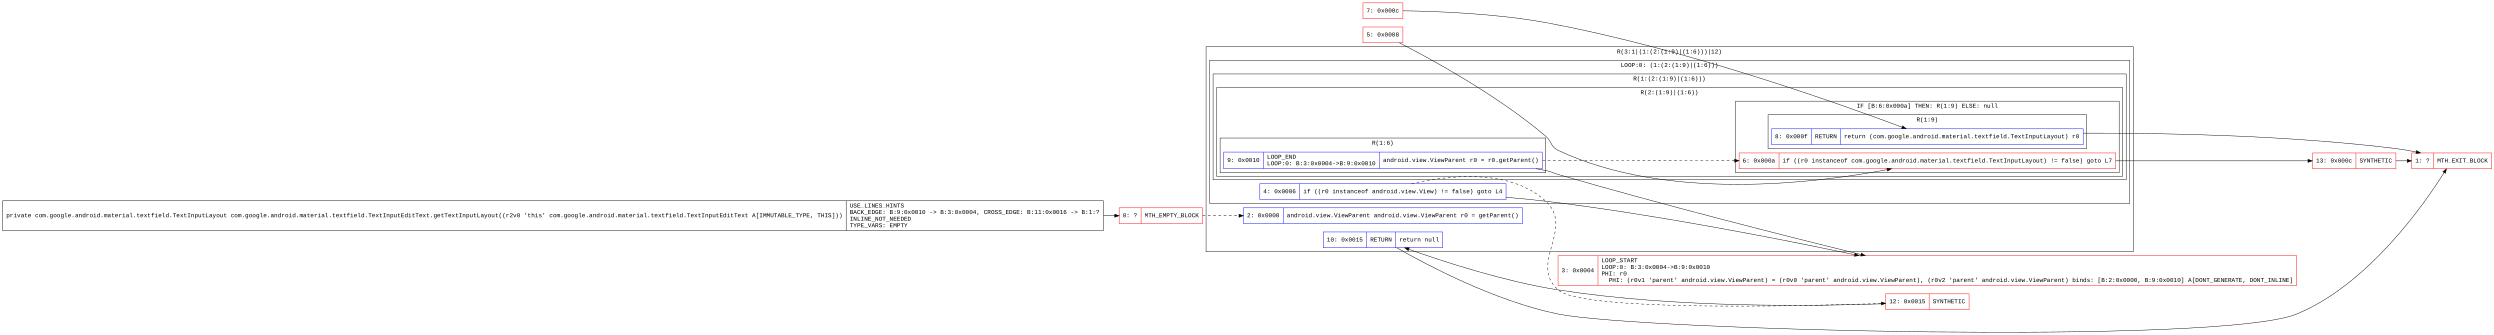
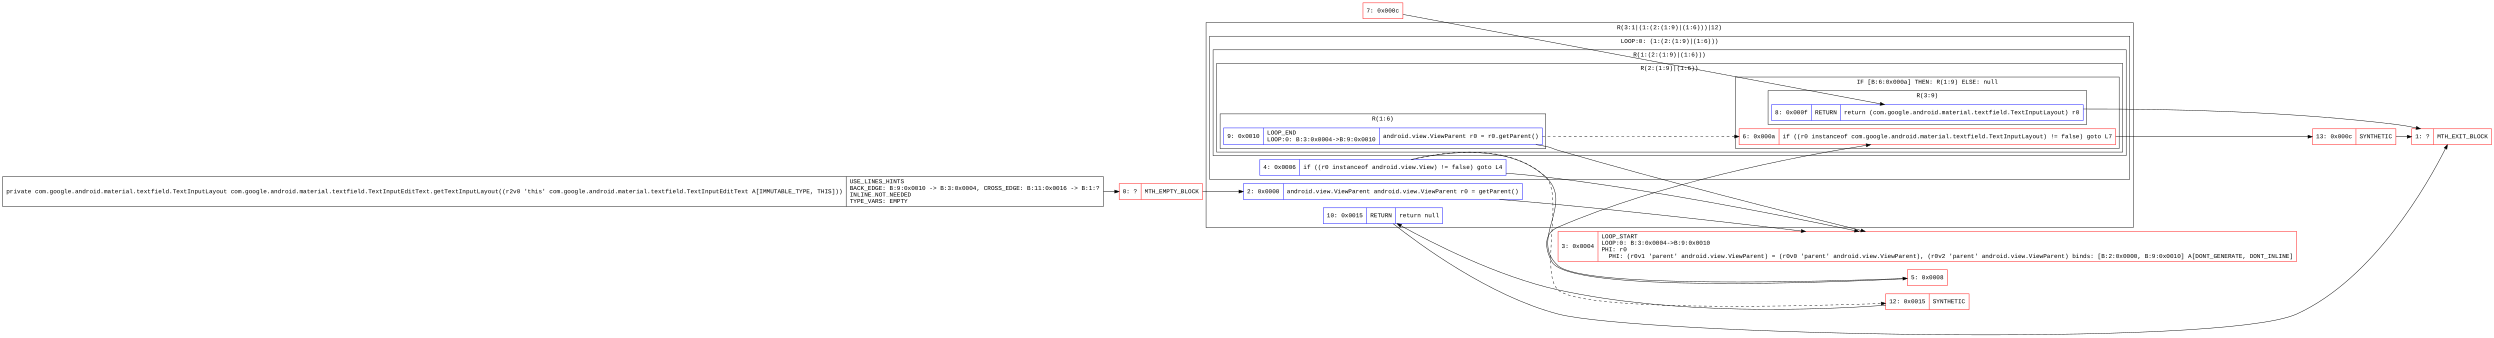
cluster "R(1:9)": label "R(1:9)" -> "R(3:9)"
edge "4: 0x0006" -> "5: 0x0008": added
edge "2: 0x0000" -> "3: 0x0004": added
edge "0: ?" -> "2: 0x0000": style dashed -> solid
